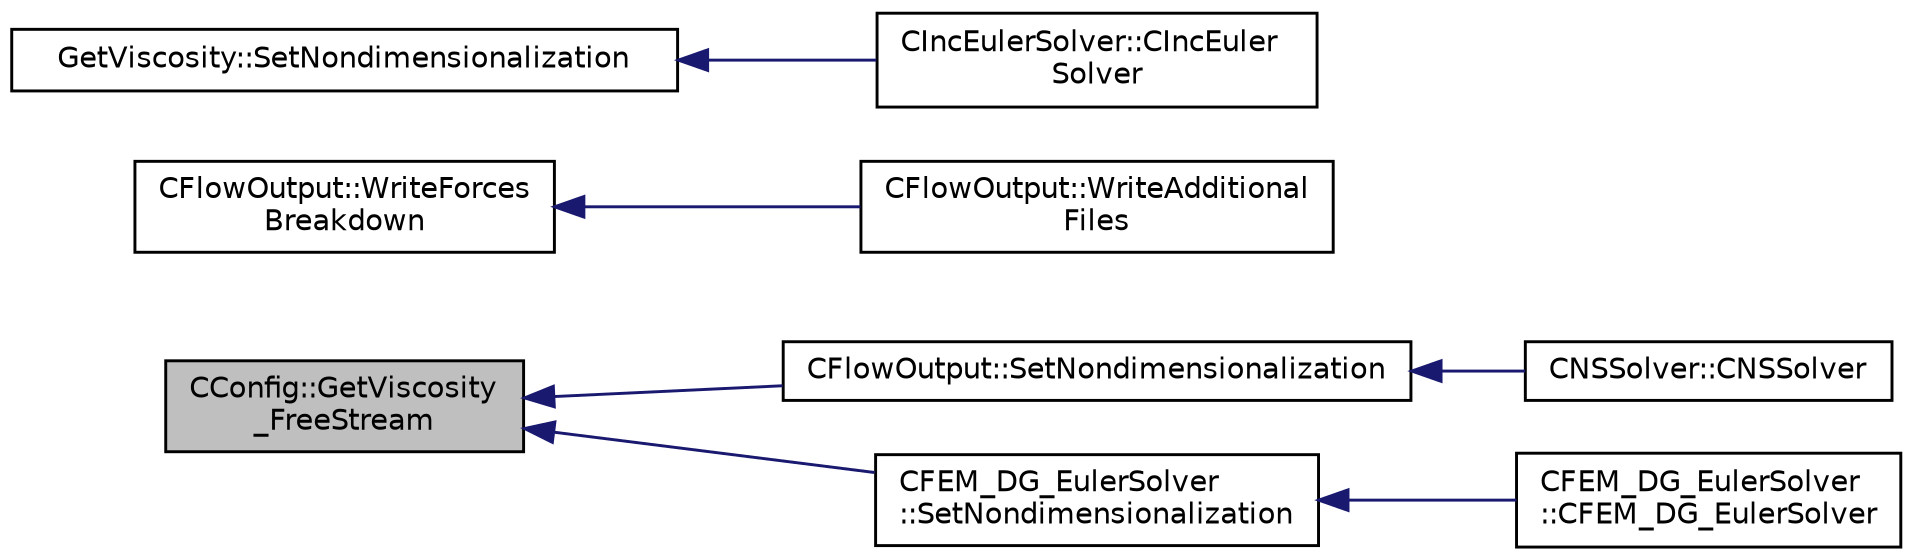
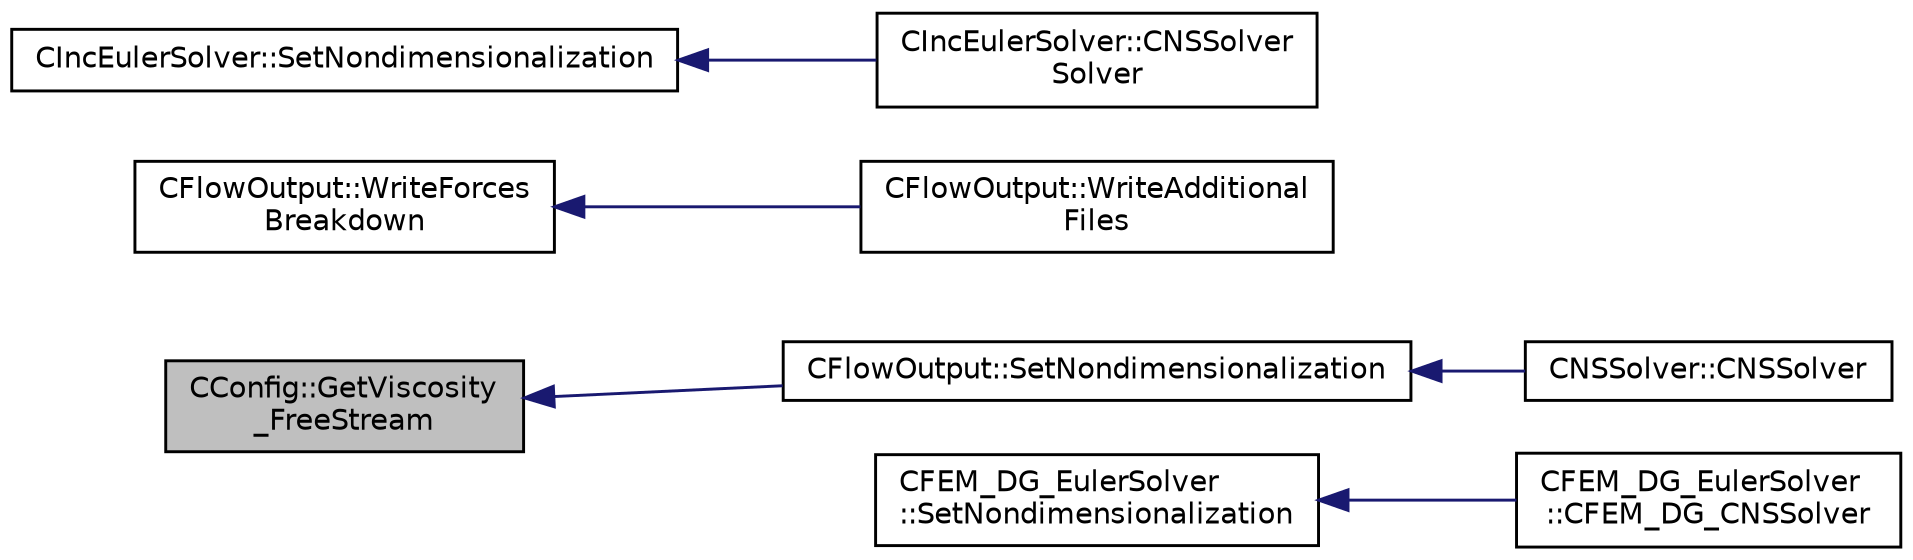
node "GetViscosity::SetNondimensionalization": label "GetViscosity::SetNondimensionalization" -> "CIncEulerSolver::SetNondimensionalization"
node "CIncEulerSolver::CIncEuler Solver": label "CIncEulerSolver::CIncEuler Solver" -> "CIncEulerSolver::CNSSolver Solver"
edge "CFEM_DG_EulerSolver ::SetNondimensionalization" -> "CConfig::GetViscosity _FreeStream": removed
node "CFEM_DG_EulerSolver ::CFEM_DG_EulerSolver": label "CFEM_DG_EulerSolver ::CFEM_DG_EulerSolver" -> "CFEM_DG_EulerSolver ::CFEM_DG_CNSSolver"
